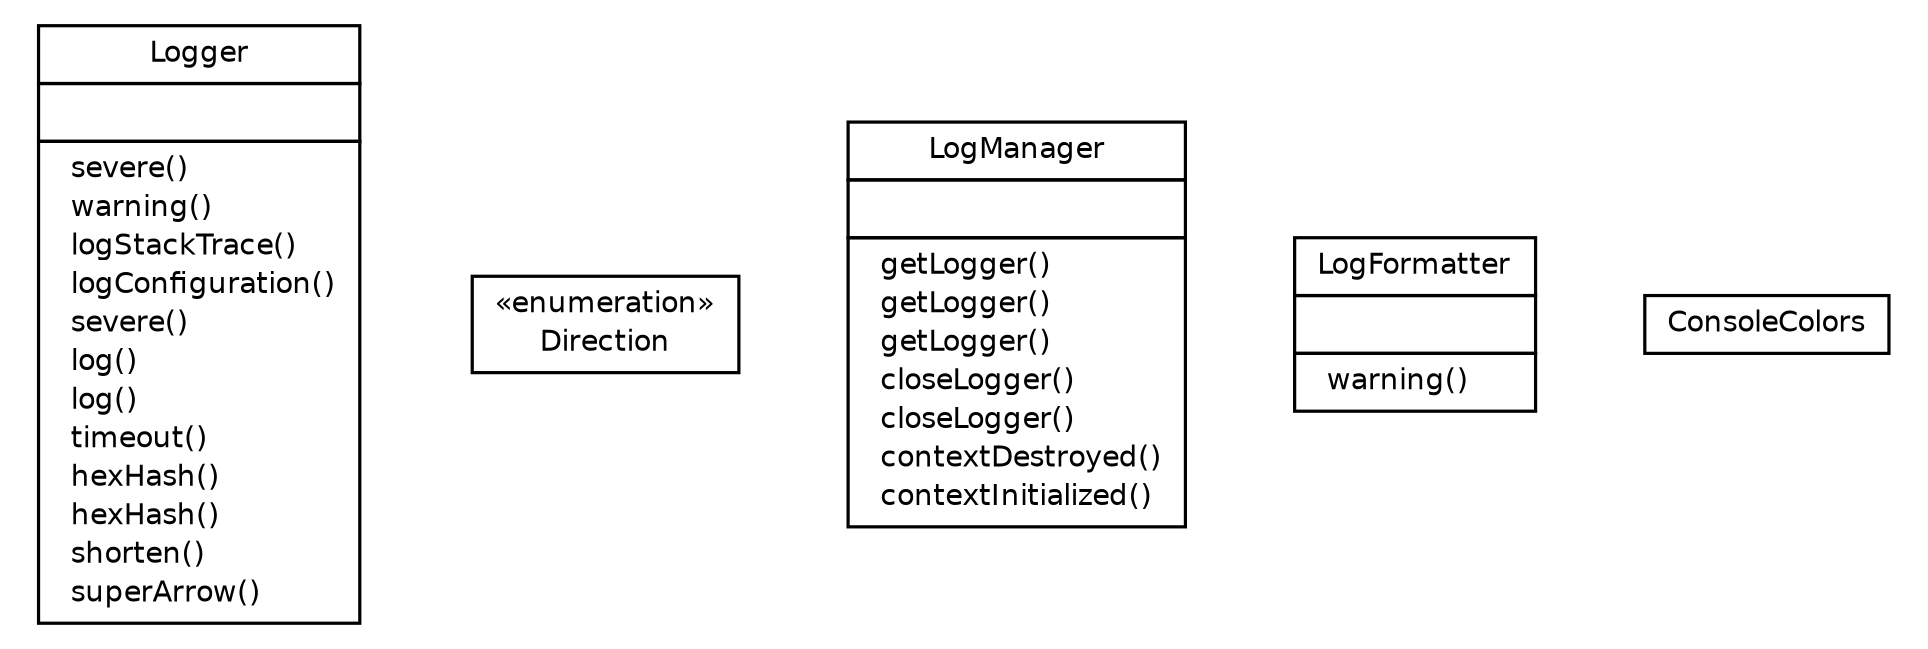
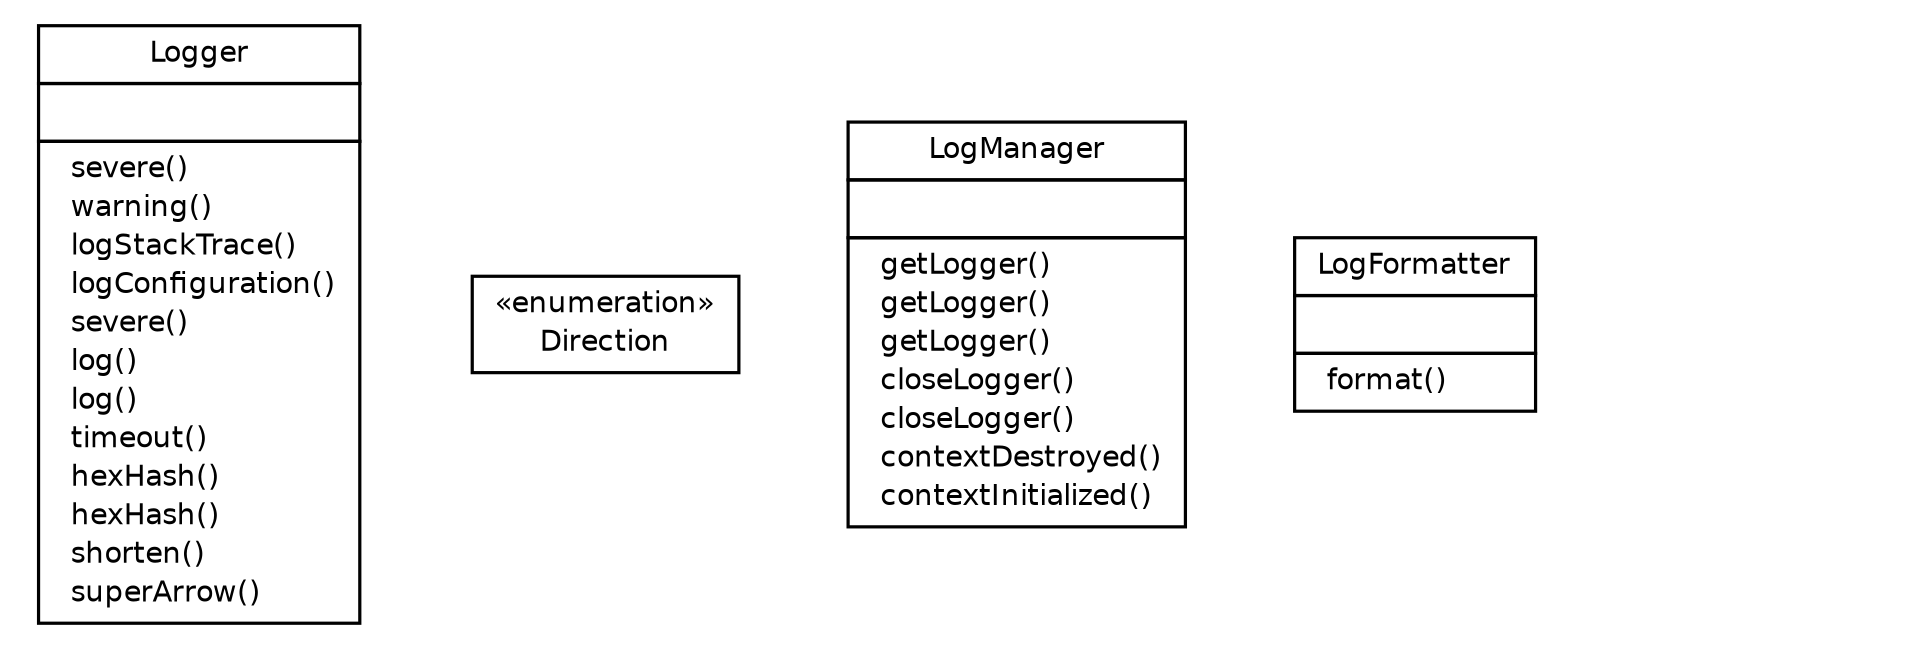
node "ConsoleColors": removed
node "LogFormatter": text "warning()" -> "format()"
